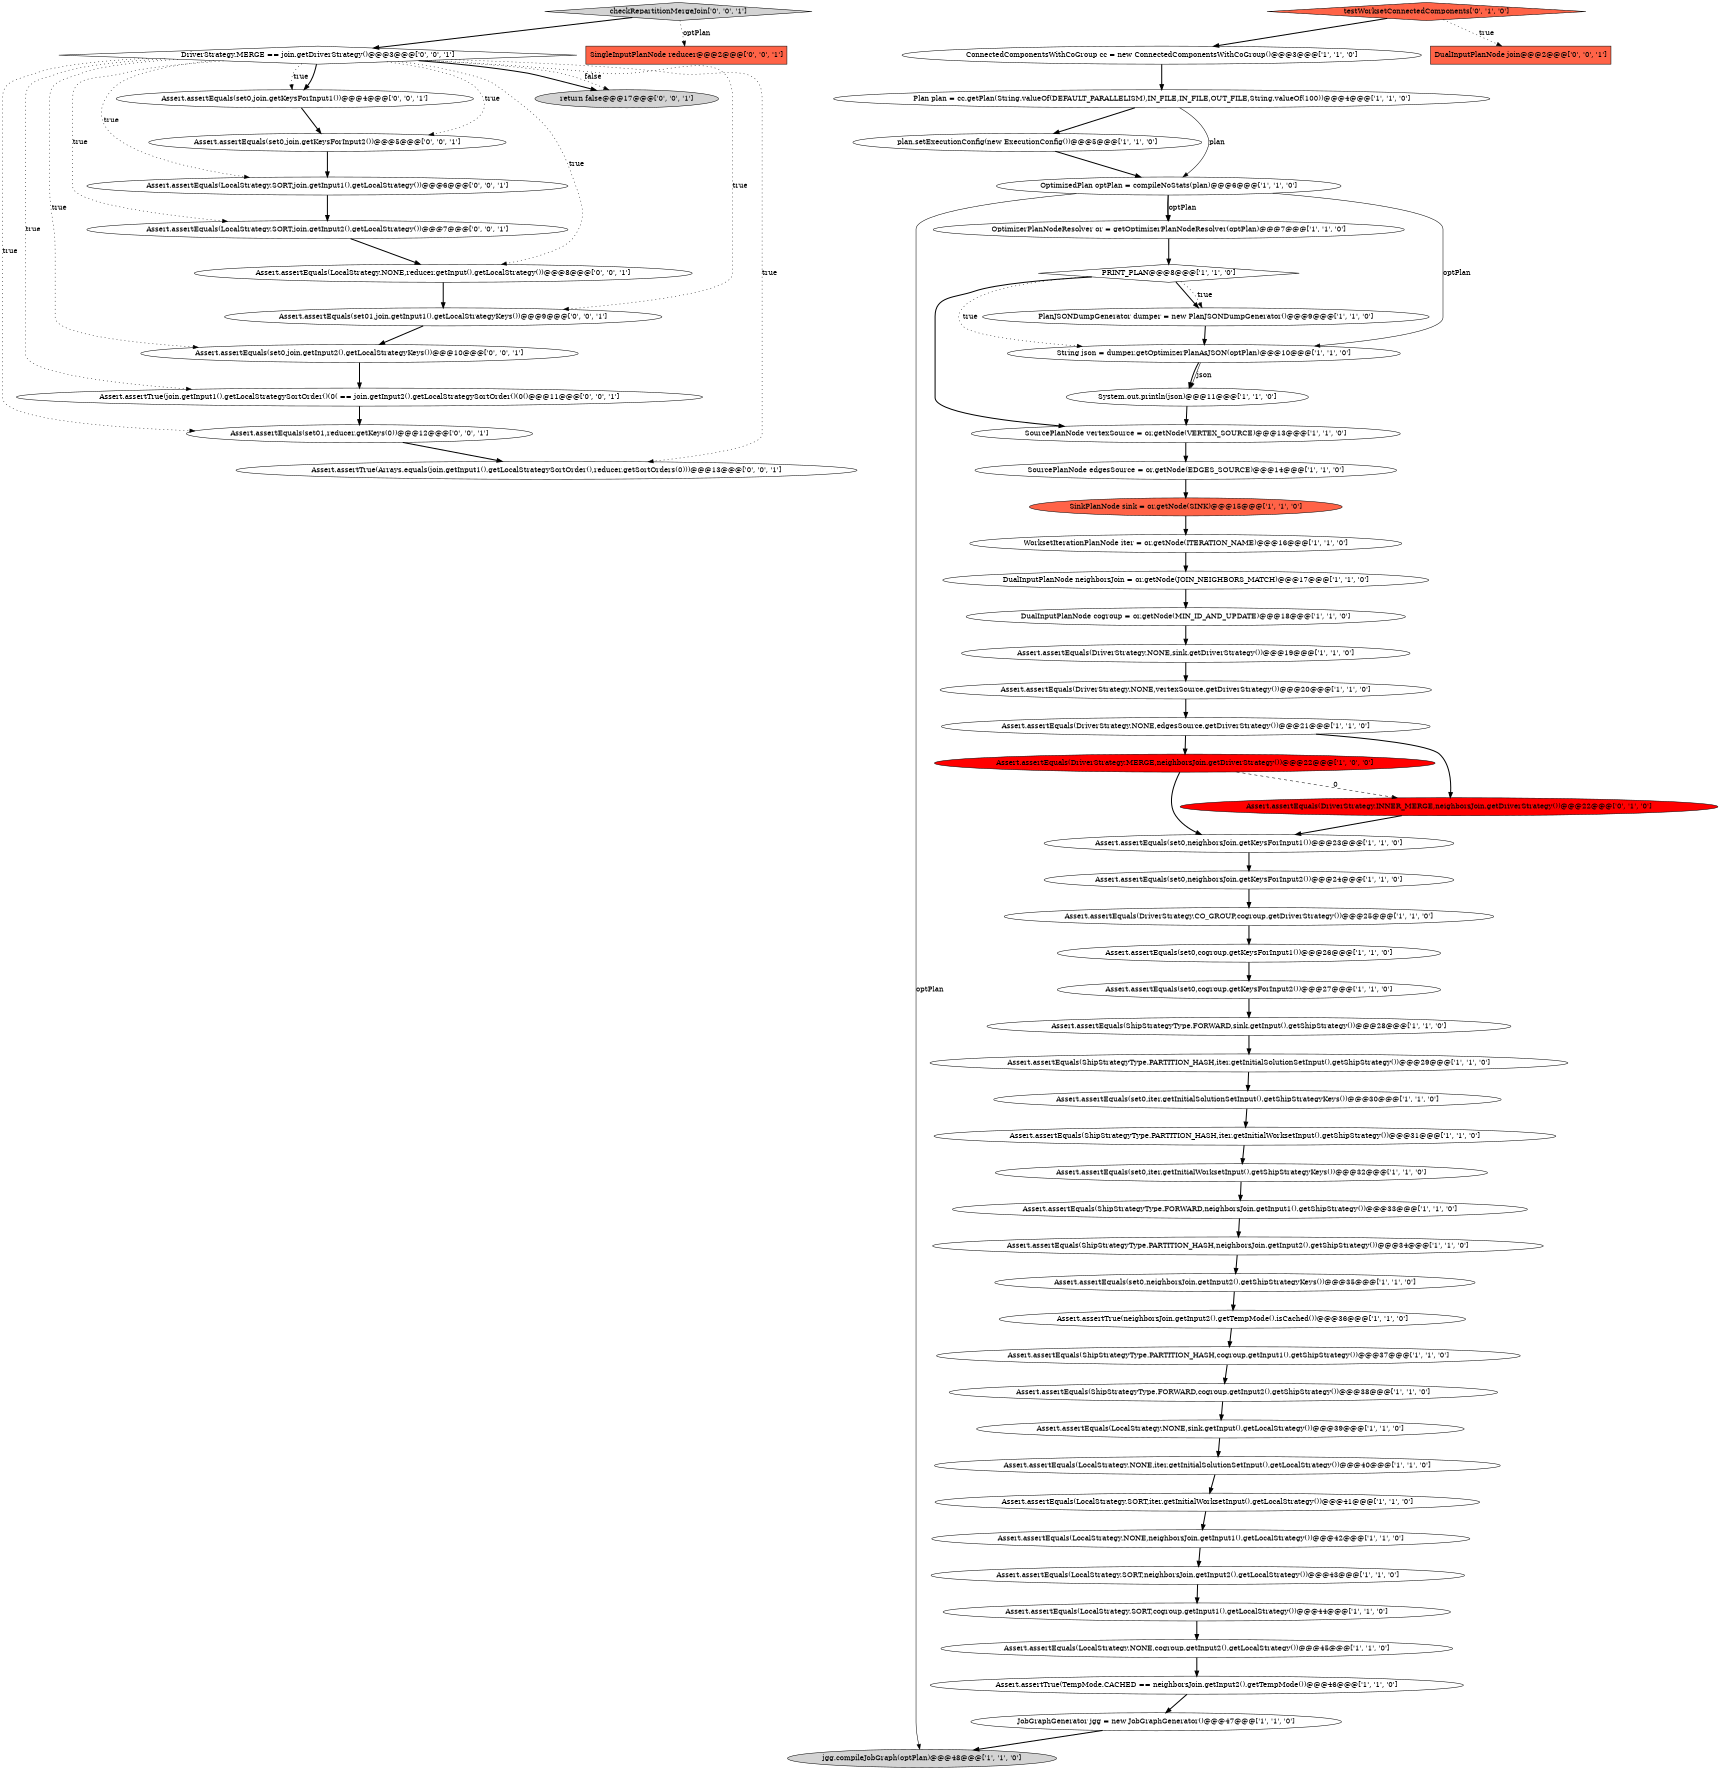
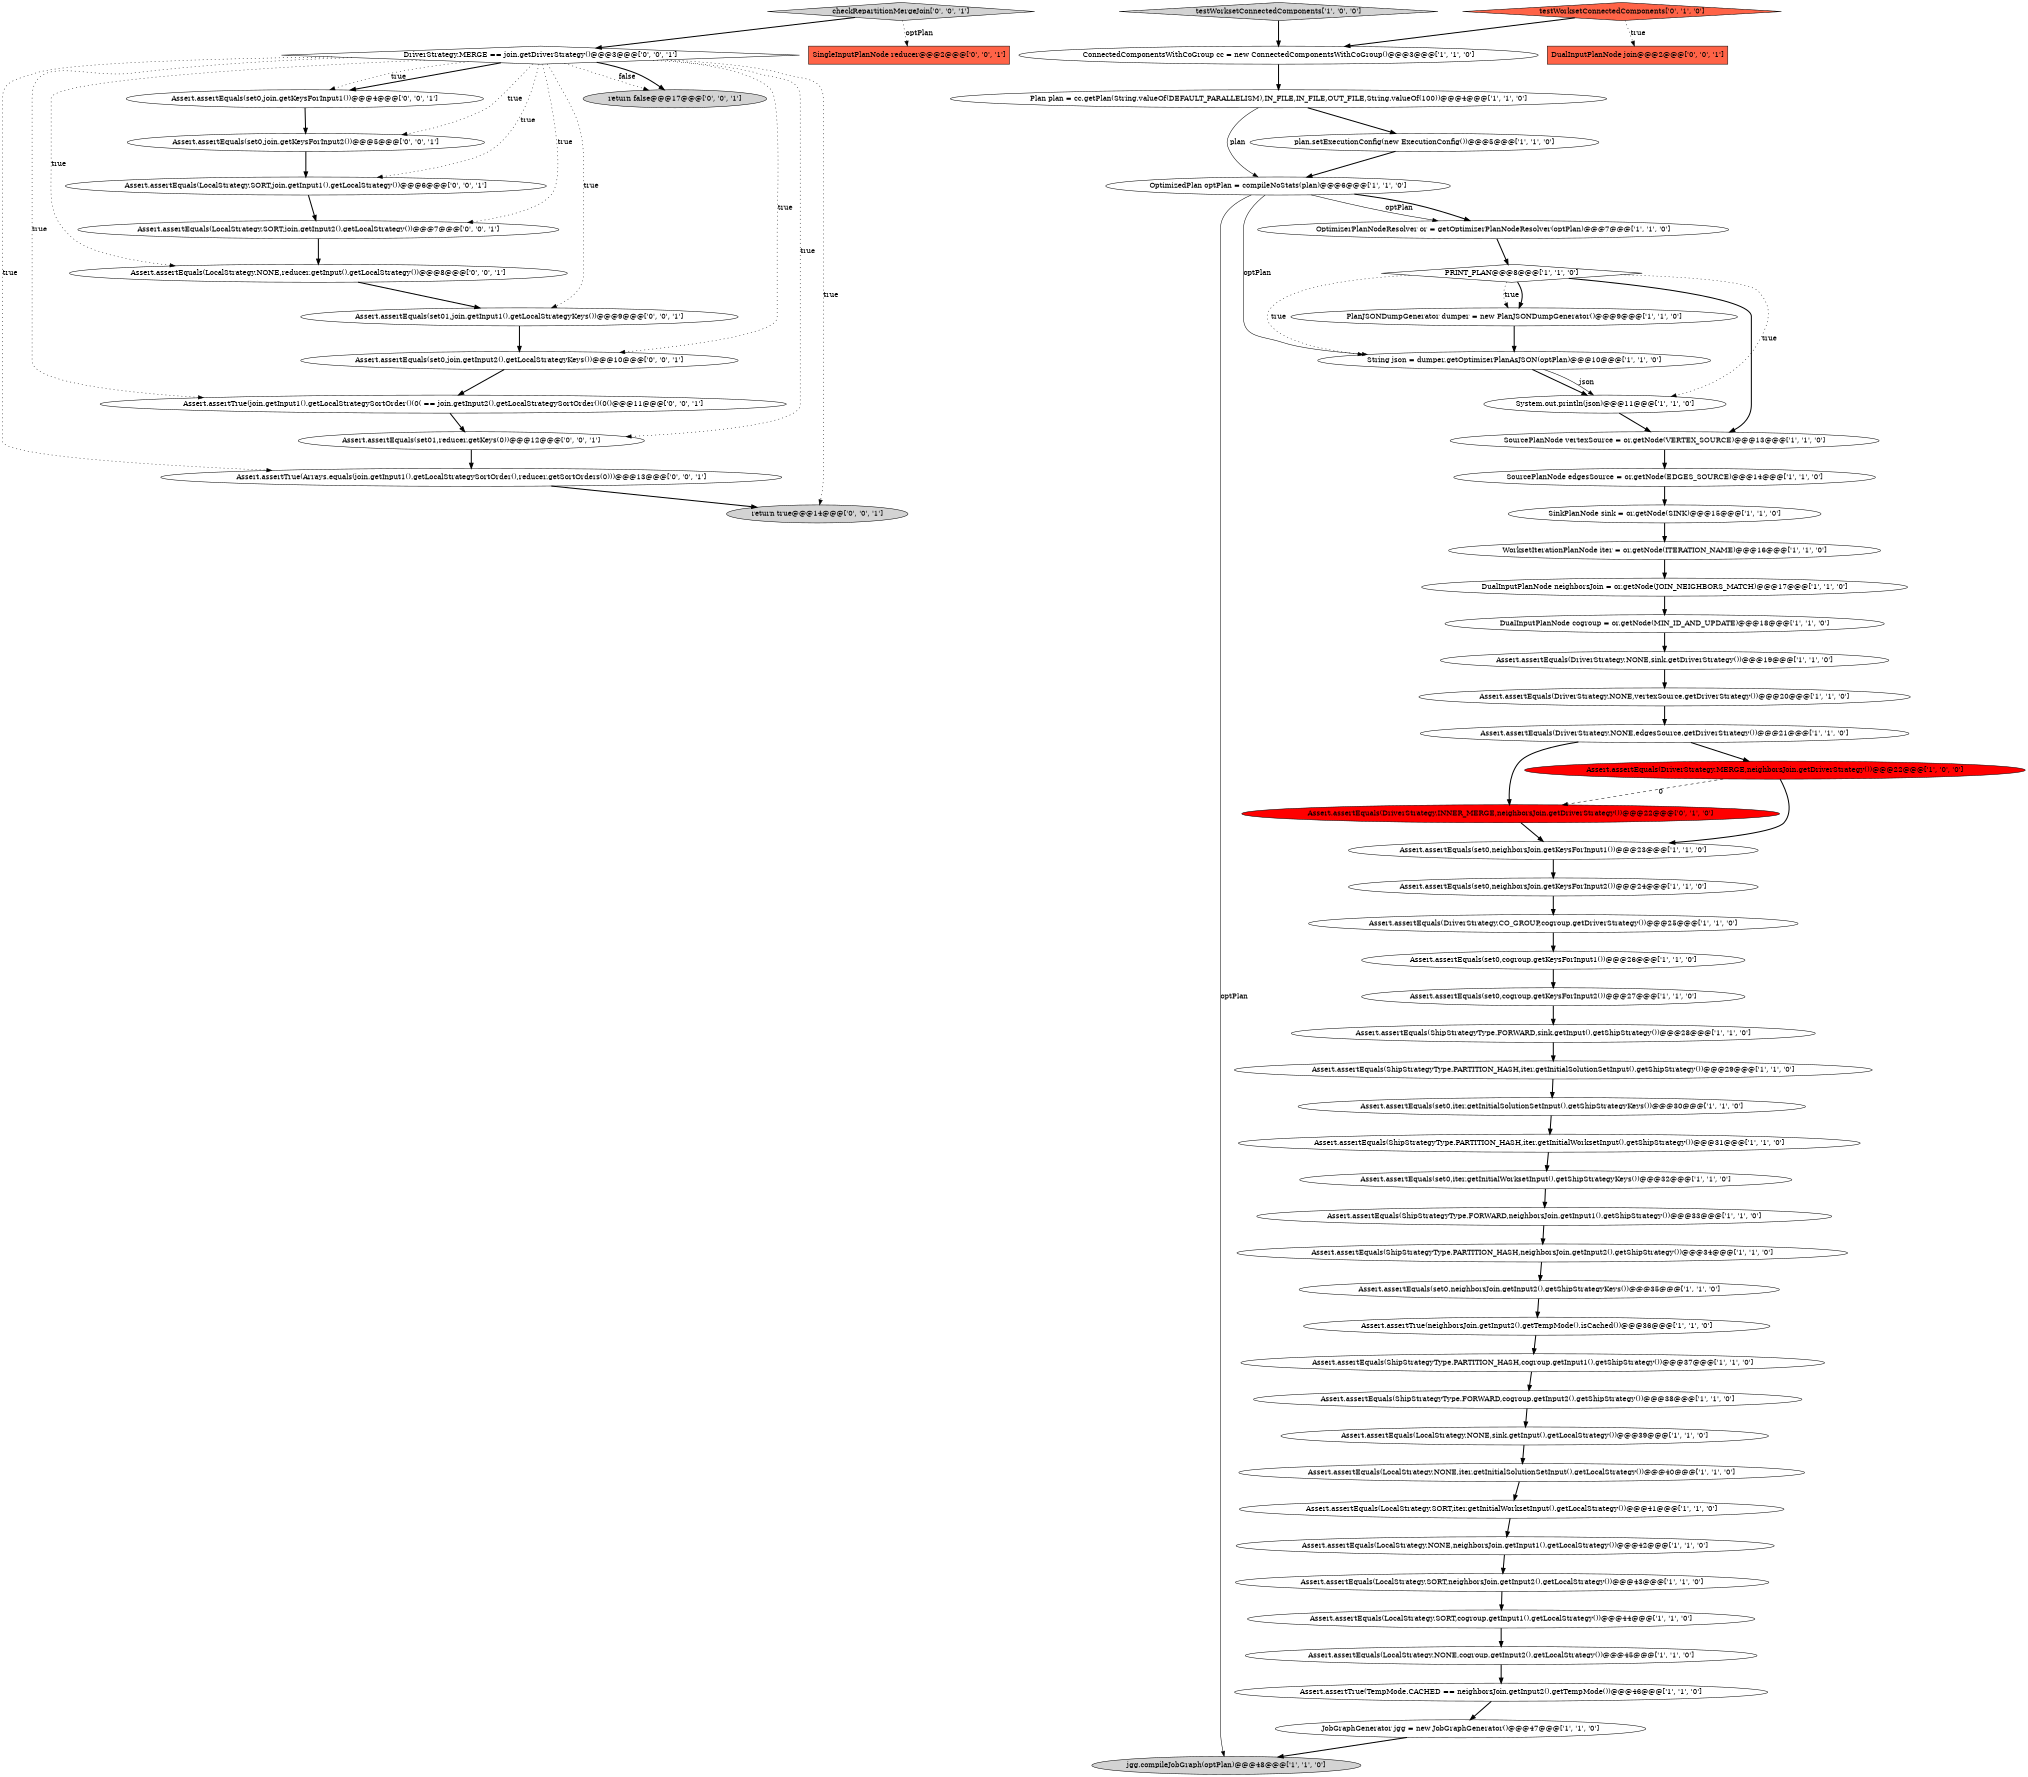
node "testWorksetConnectedComponents['1', '0', '0']": added
edge "PRINT_PLAN@@@8@@@['1', '1', '0']" -> "System.out.println(json)@@@11@@@['1', '1', '0']": added, label "true"
node "SinkPlanNode sink = or.getNode(SINK)@@@15@@@['1', '1', '0']": fillcolor tomato -> white
node "return true@@@14@@@['0', '0', '1']": added
